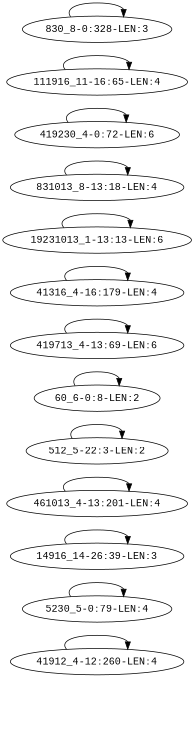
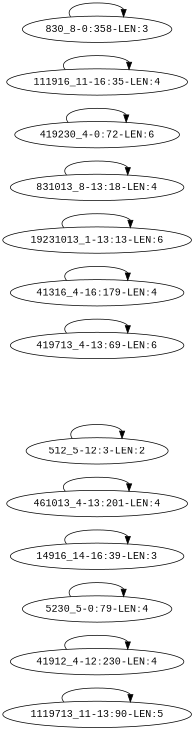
node "830_8-0:328-LEN:3": label "830_8-0:328-LEN:3" -> "830_8-0:358-LEN:3"
node "111916_11-16:65-LEN:4": label "111916_11-16:65-LEN:4" -> "111916_11-16:35-LEN:4"
node "60_6-0:8-LEN:2": removed
node "512_5-22:3-LEN:2": label "512_5-22:3-LEN:2" -> "512_5-12:3-LEN:2"
node "14916_14-26:39-LEN:3": label "14916_14-26:39-LEN:3" -> "14916_14-16:39-LEN:3"
node "41912_4-12:260-LEN:4": label "41912_4-12:260-LEN:4" -> "41912_4-12:230-LEN:4"
node "1119713_11-13:90-LEN:5": added
